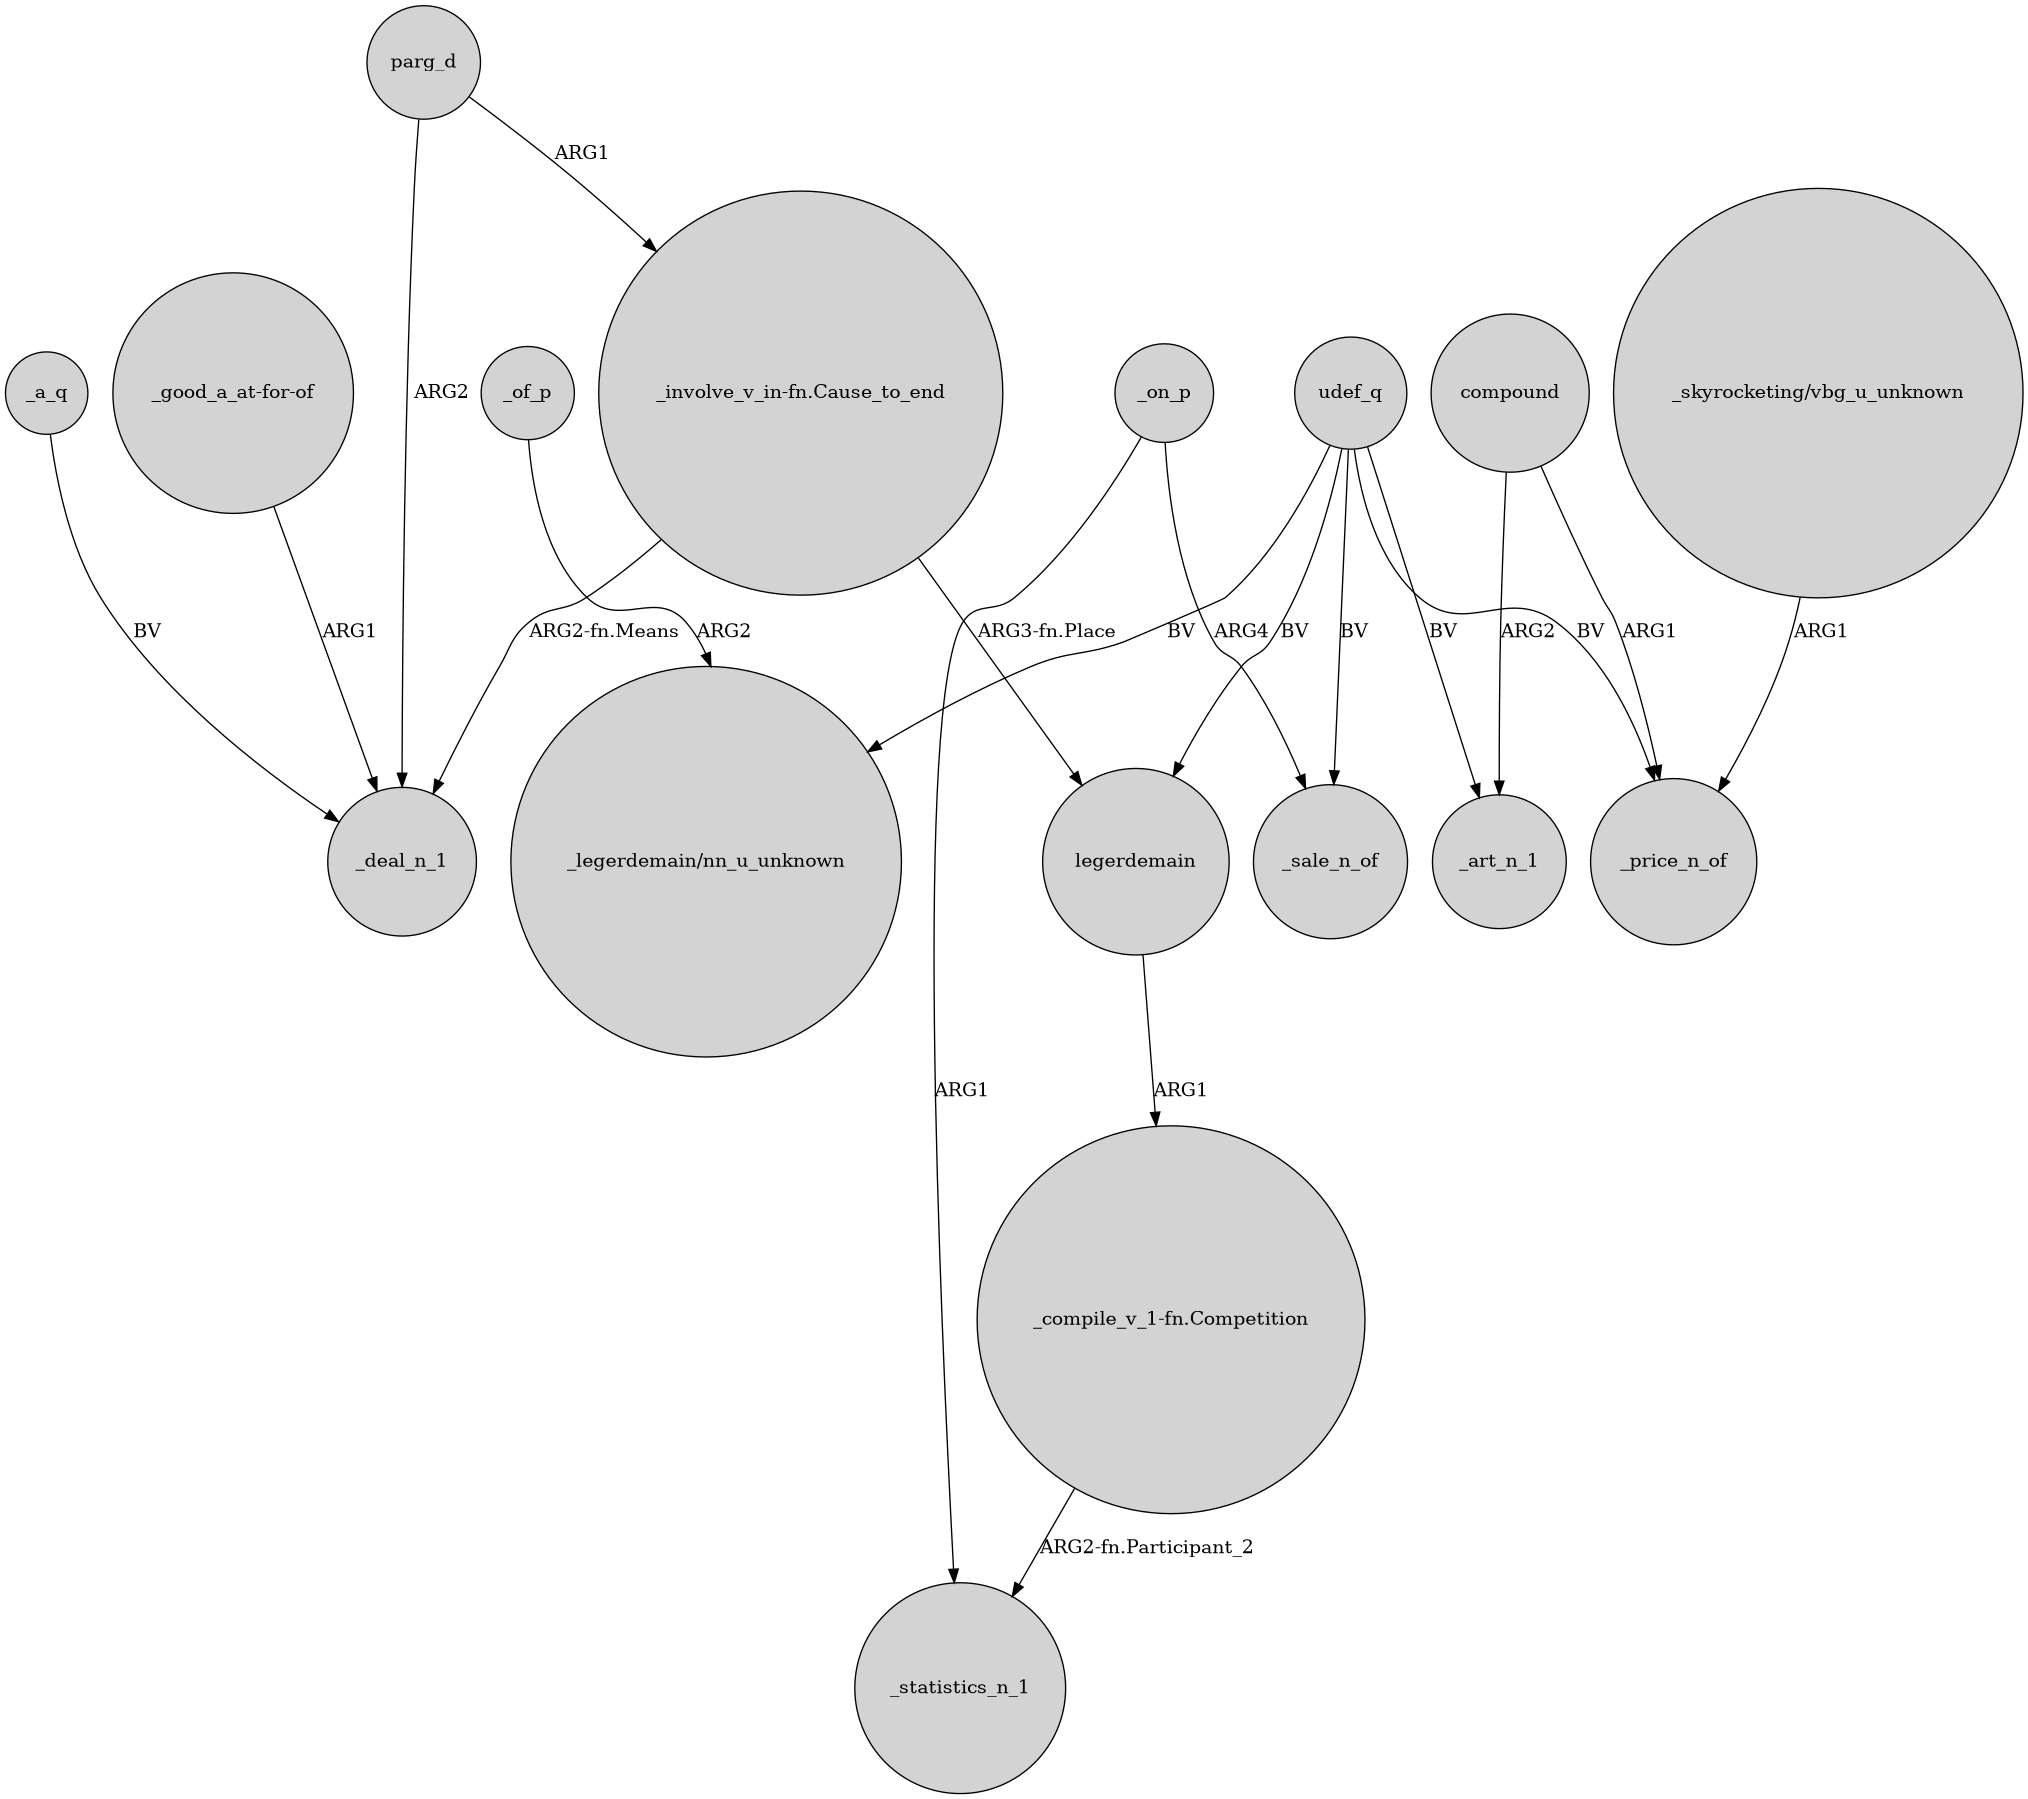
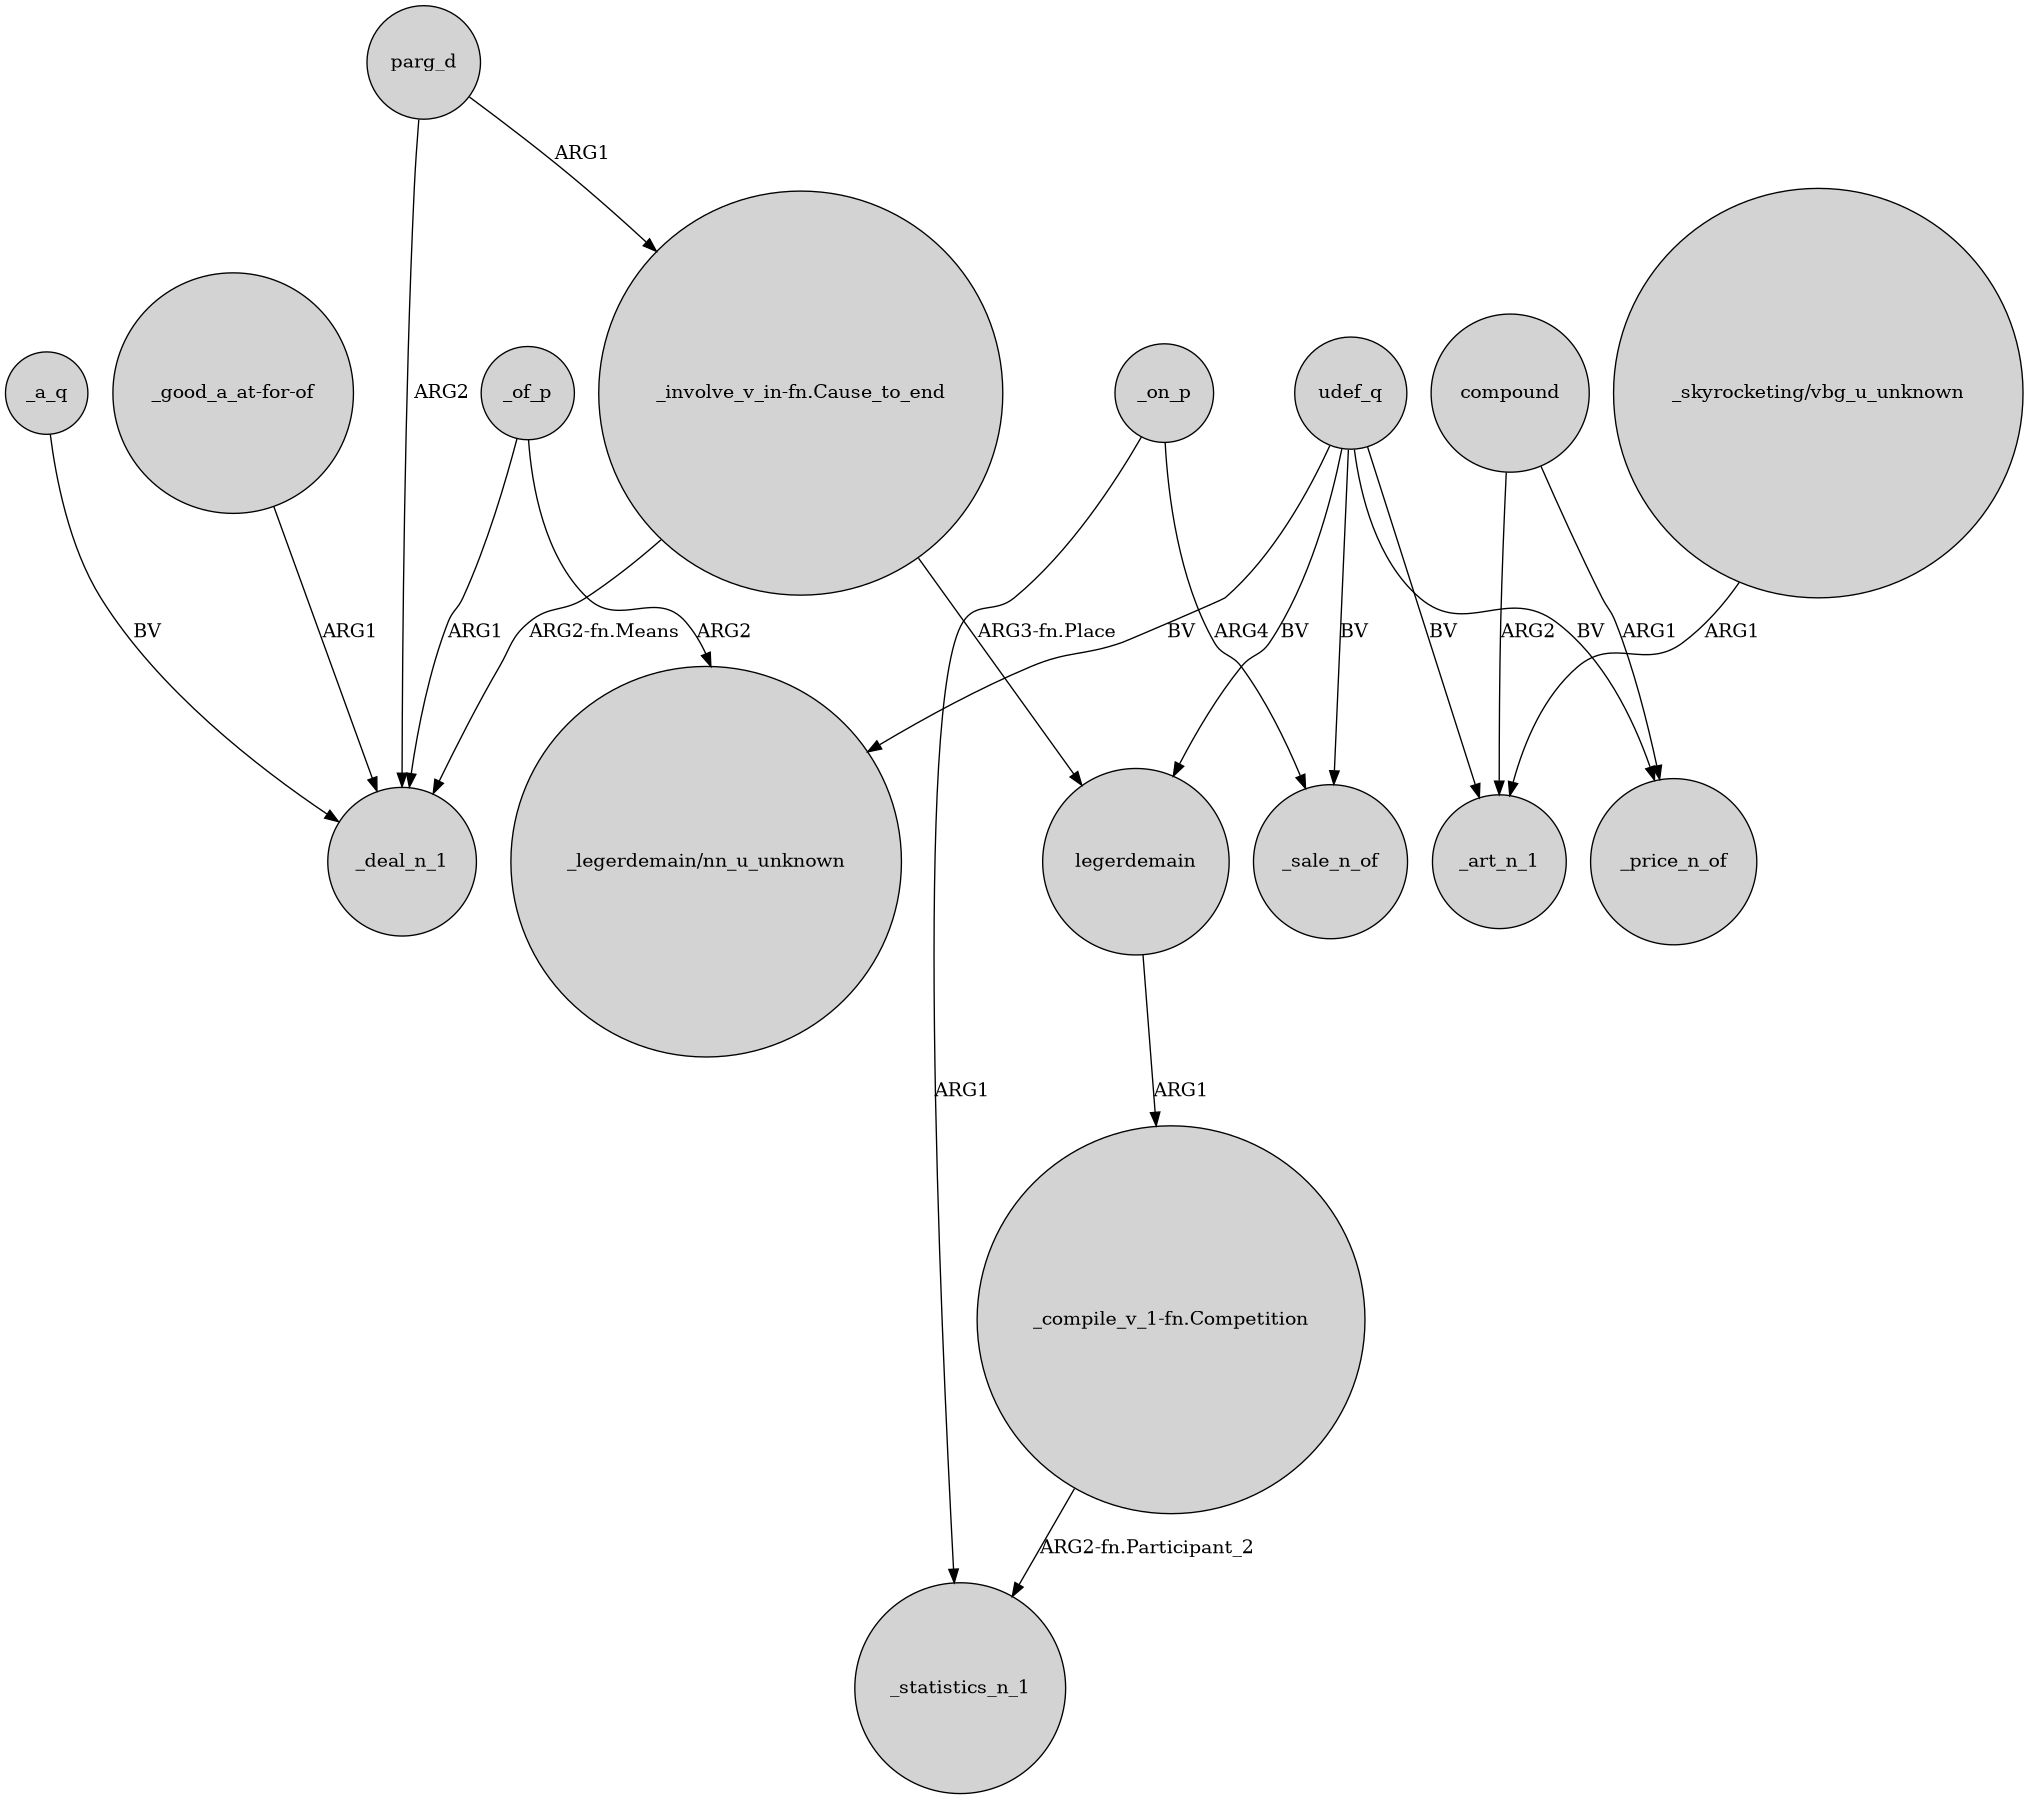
edge "_of_p" -> "_deal_n_1": added, label "ARG1"
edge "_skyrocketing/vbg_u_unknown" -> "_price_n_of": now "_skyrocketing/vbg_u_unknown" -> "_art_n_1"
